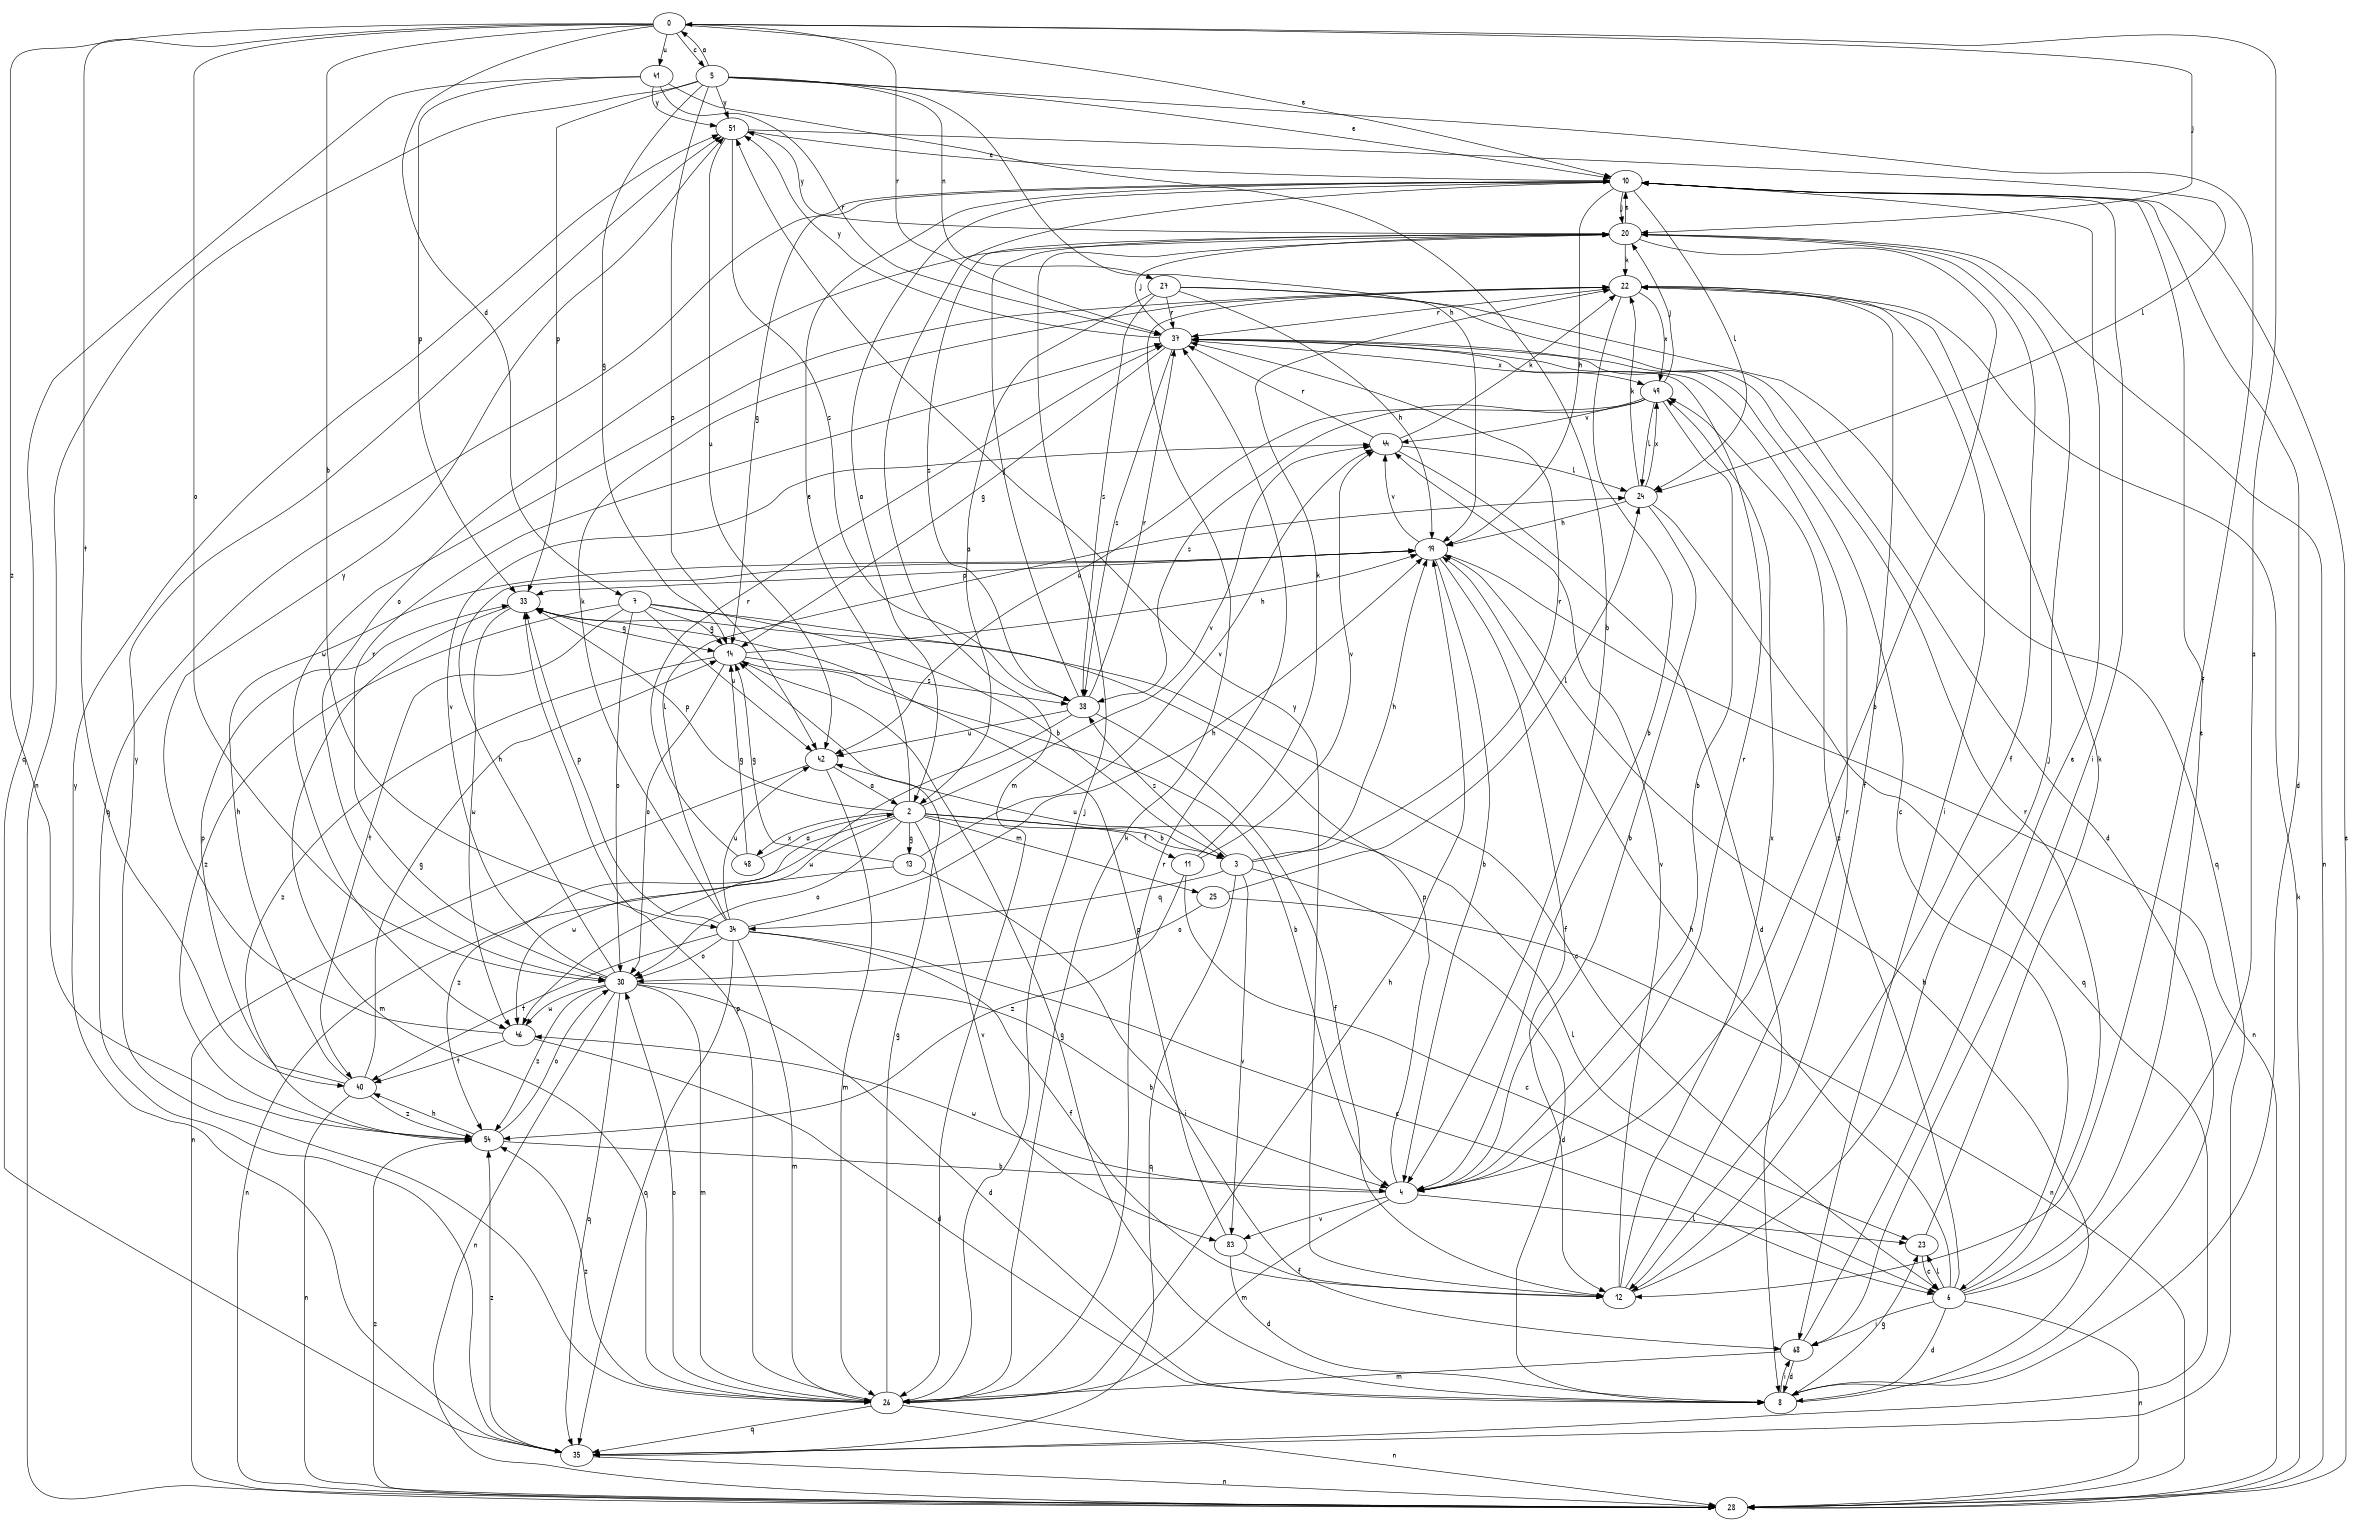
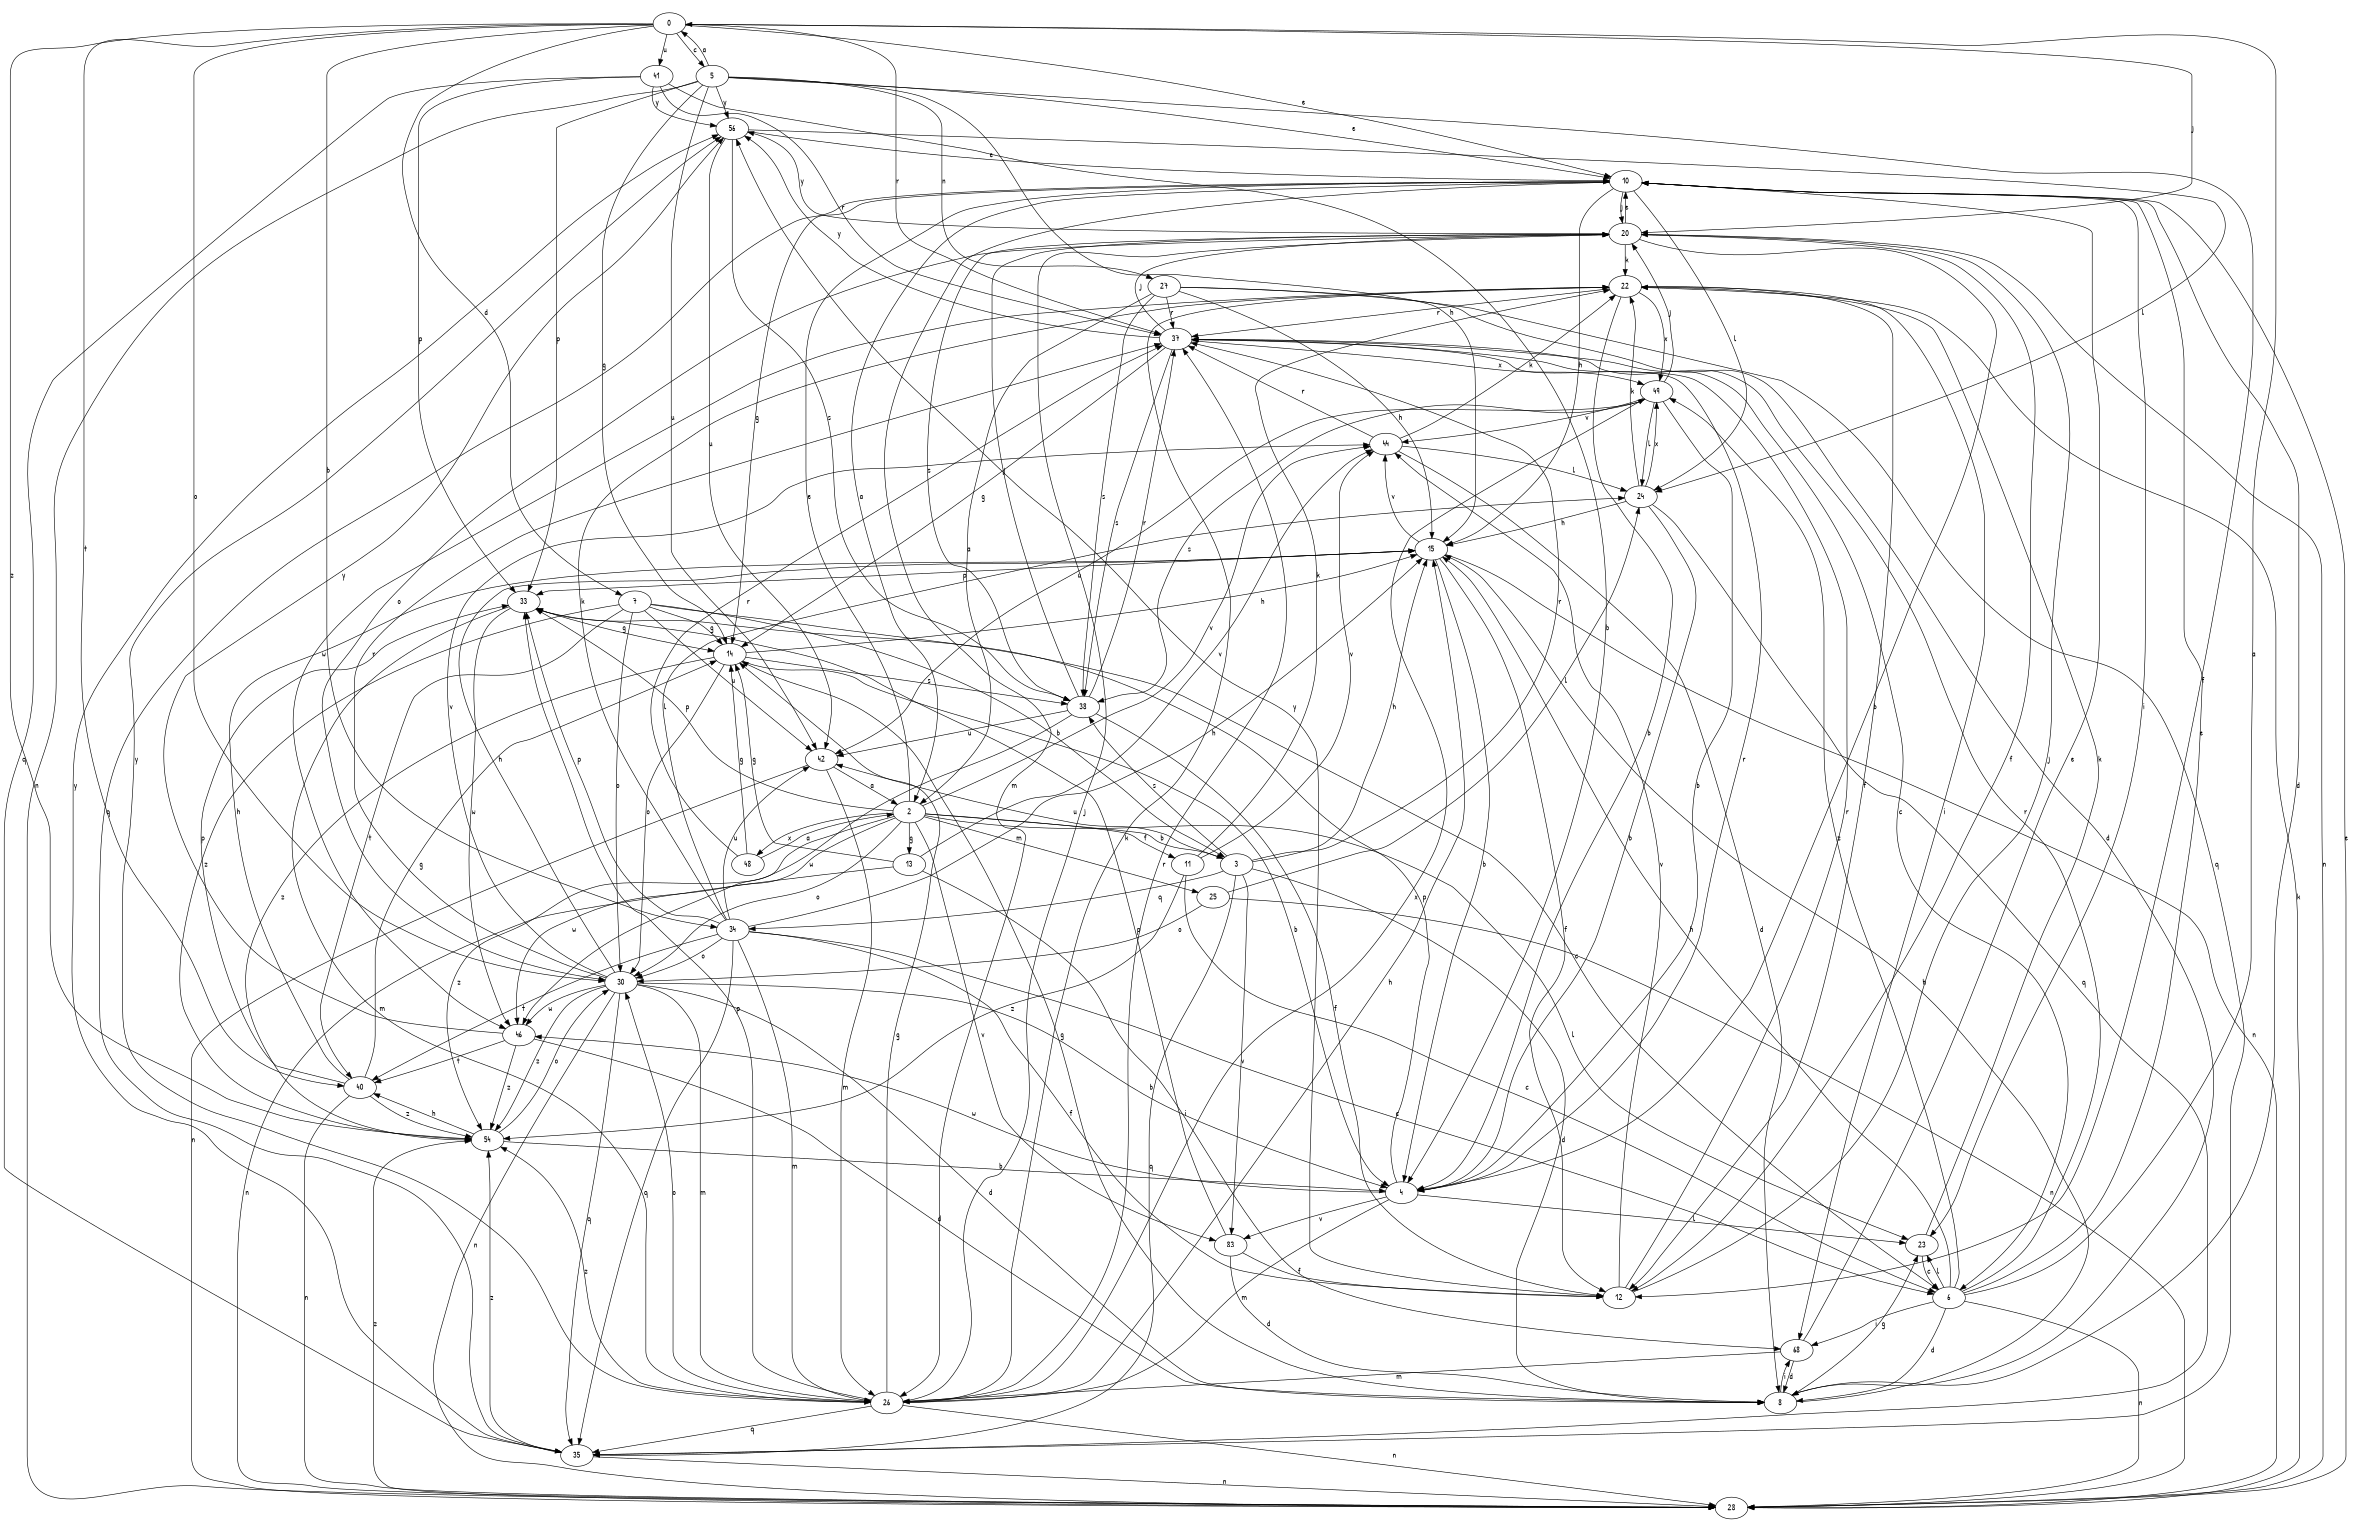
node "51": label "51" -> "56"
edge "5" -> "42": label "p" -> "u"
node "19": label "19" -> "15"
edge "10" -> "68": now "10" -> "23"
edge "12" -> "49": now "26" -> "49"
edge "46" -> "54": added, label "z"
